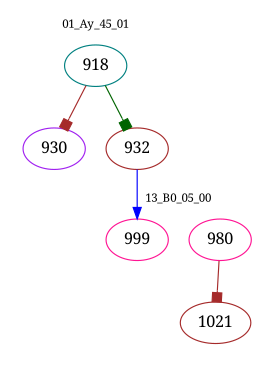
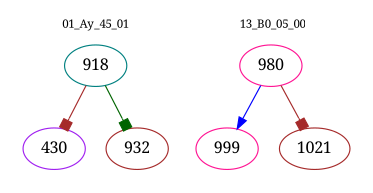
node "930": label "930" -> "430"
edge "932" -> "999": now "980" -> "999"
